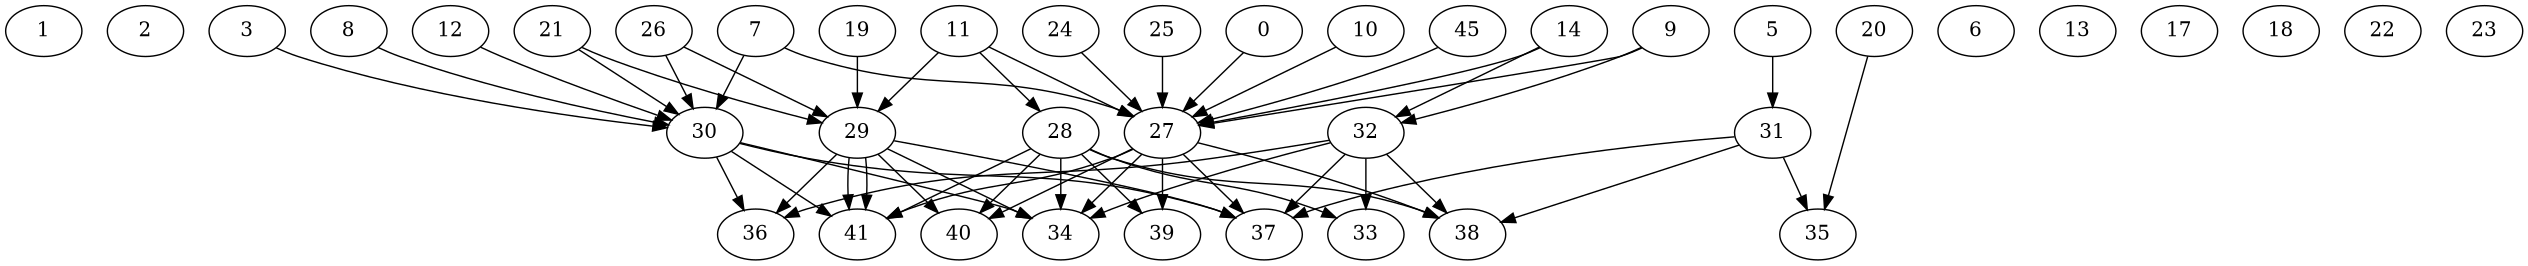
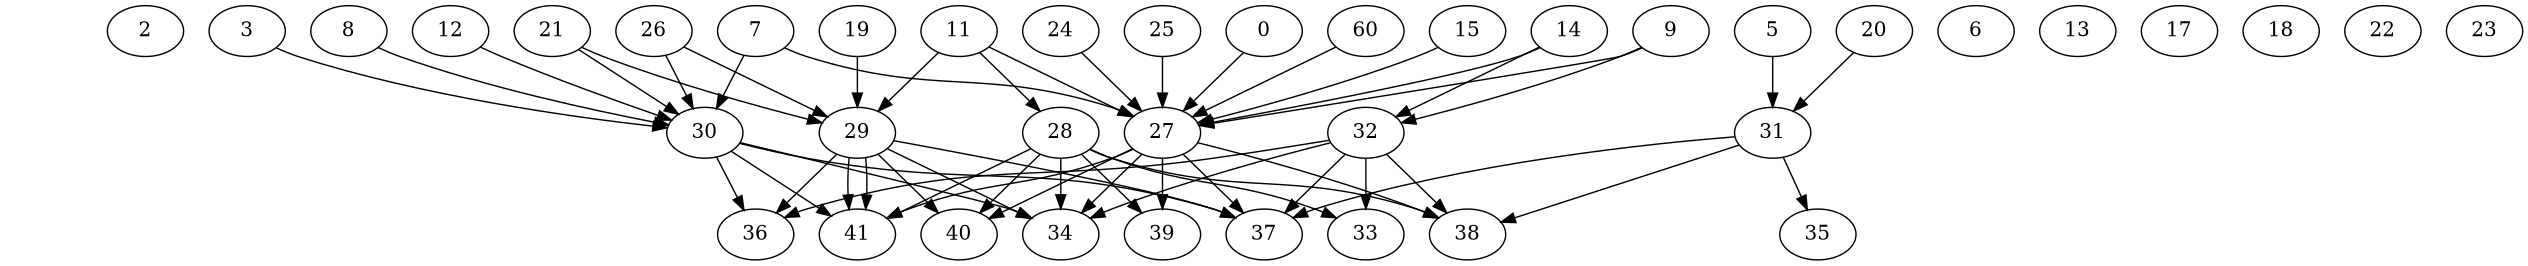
node "1": removed
node "10": label "10" -> "60"
node "45": label "45" -> "15"
edge "20" -> "35": now "20" -> "31"
